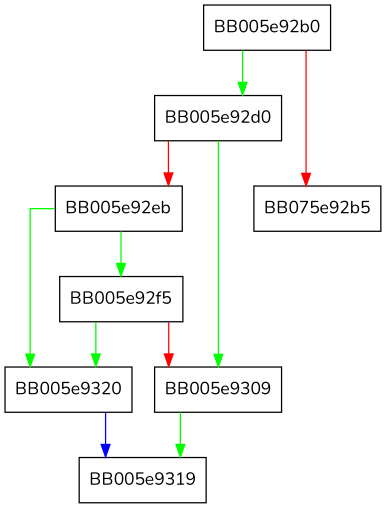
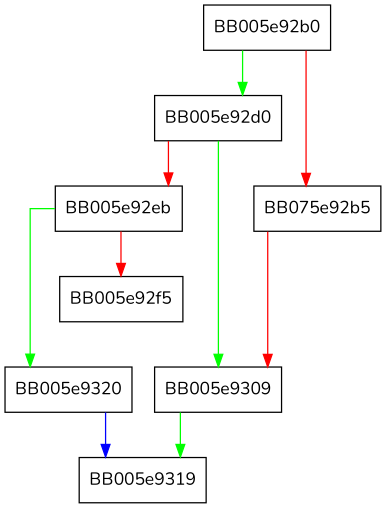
edge "BB005e92eb" -> "BB005e92f5": color green -> red
edge "BB005e92f5" -> "BB005e9320": removed
edge "BB005e92f5" -> "BB005e9309": now "BB075e92b5" -> "BB005e9309"
